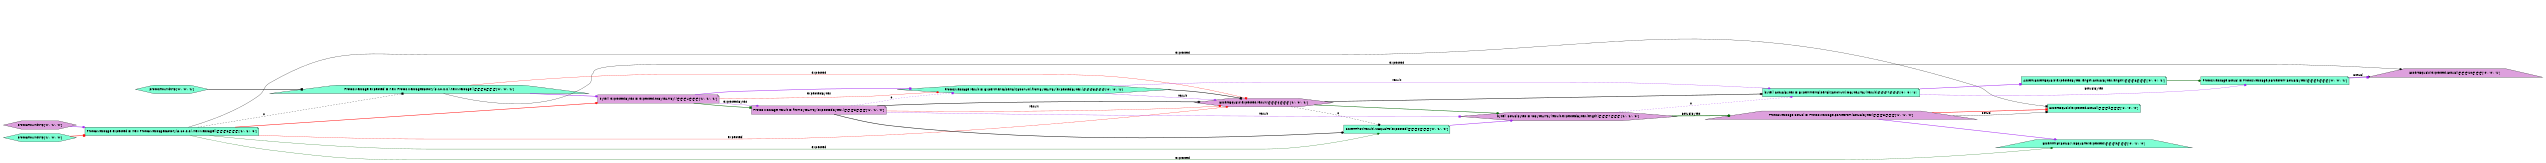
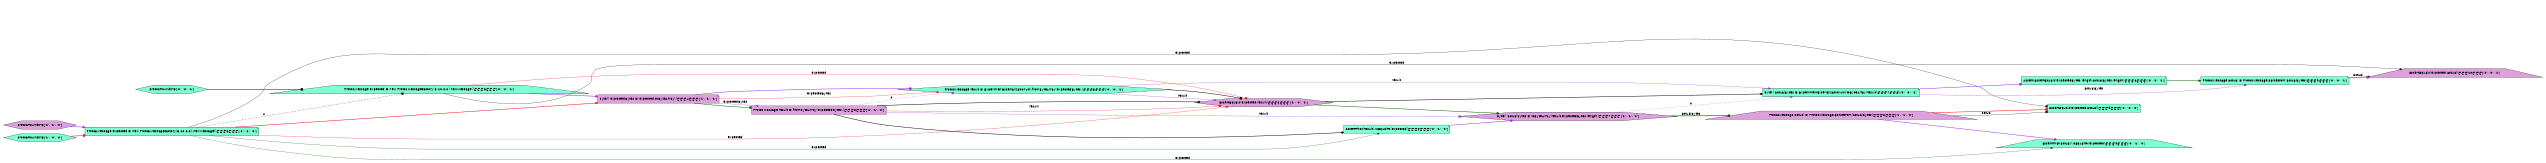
edge "assertEquals(expected,result)@@@6@@@['1', '0', '1']" -> "assertThat(result).isEqualTo(expected)@@@6@@@['0', '1', '0']": removed, label "0"
